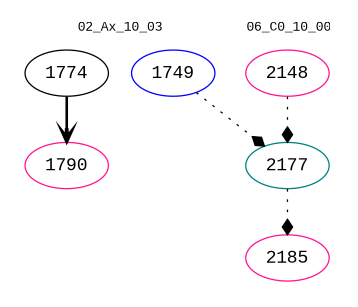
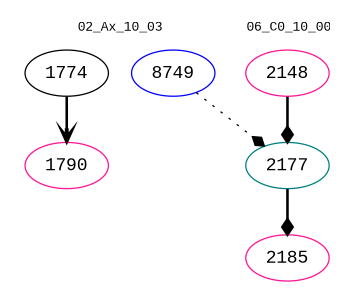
node "1749": label "1749" -> "8749"
edge "2148" -> "2177": style dotted -> bold
edge "2177" -> "2185": style dotted -> bold
